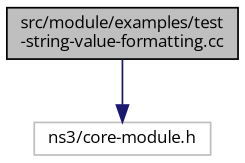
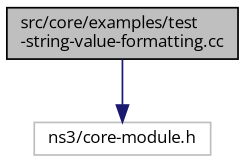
node "src/module/examples/test -string-value-formatting.cc": label "src/module/examples/test -string-value-formatting.cc" -> "src/core/examples/test -string-value-formatting.cc"
